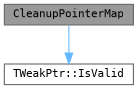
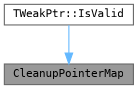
edge "CleanupPointerMap" -> "TWeakPtr::IsValid": reversed
